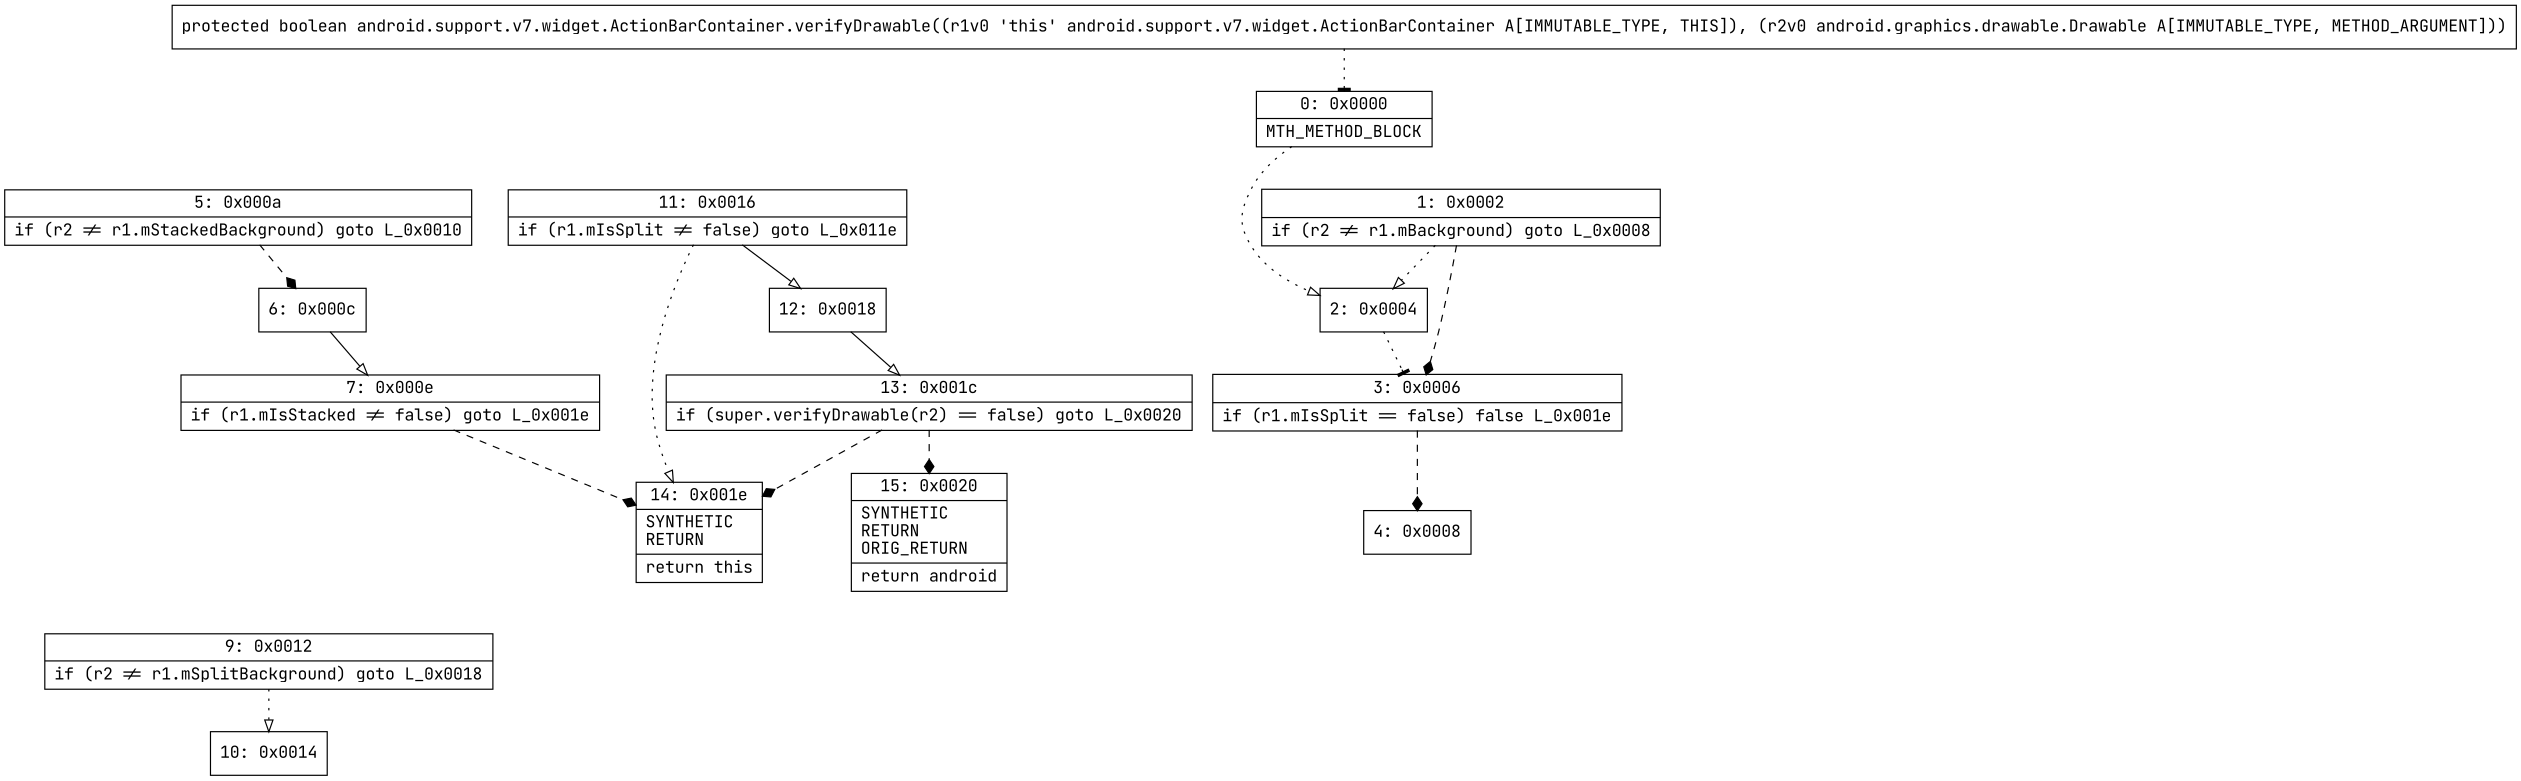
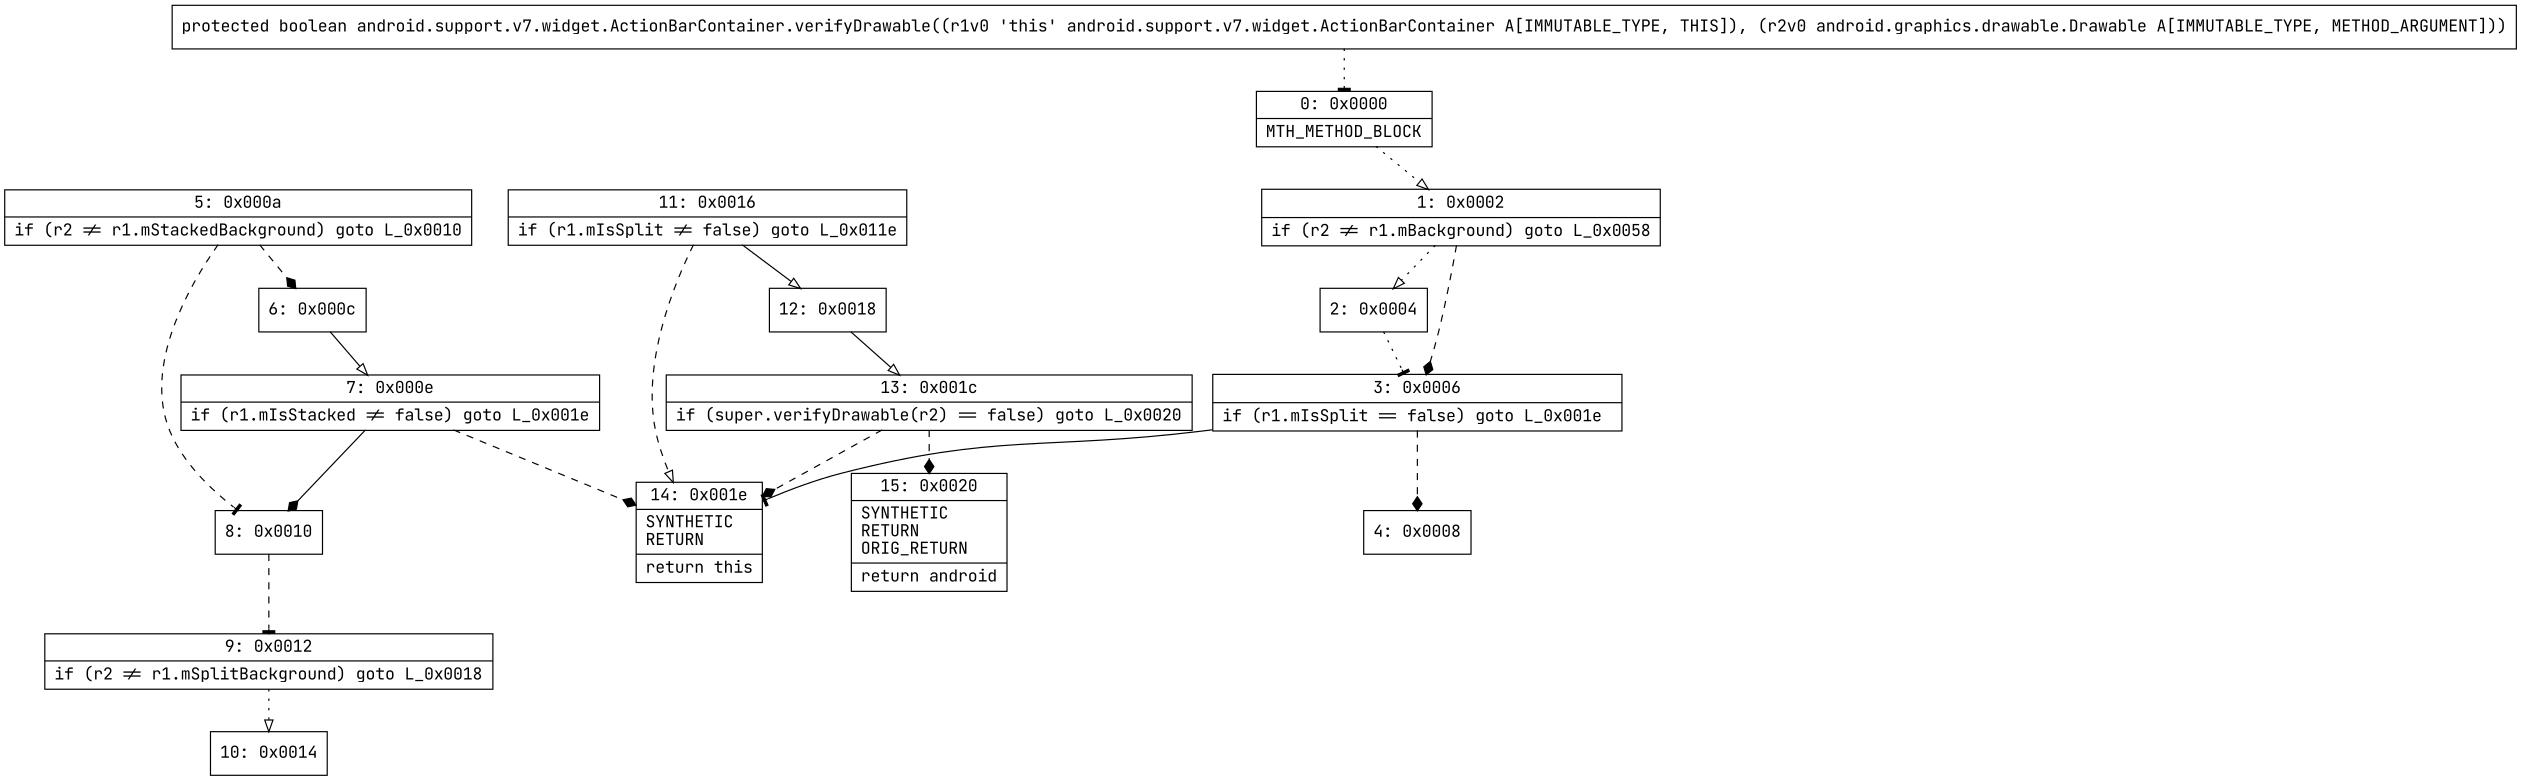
edge "0: 0x0000" -> "2: 0x0004": now "0: 0x0000" -> "1: 0x0002"
node "1: 0x0002": text "if (r2 != r1.mBackground) goto L_0x0008" -> "if (r2 != r1.mBackground) goto L_0x0058"
edge "11: 0x0016" -> "14: 0x001e": style dotted -> dashed
node "3: 0x0006": text "if (r1.mIsSplit == false) false L_0x001e" -> "if (r1.mIsSplit == false) goto L_0x001e"
edge "3: 0x0006" -> "14: 0x001e": added
node "8: 0x0010": added
